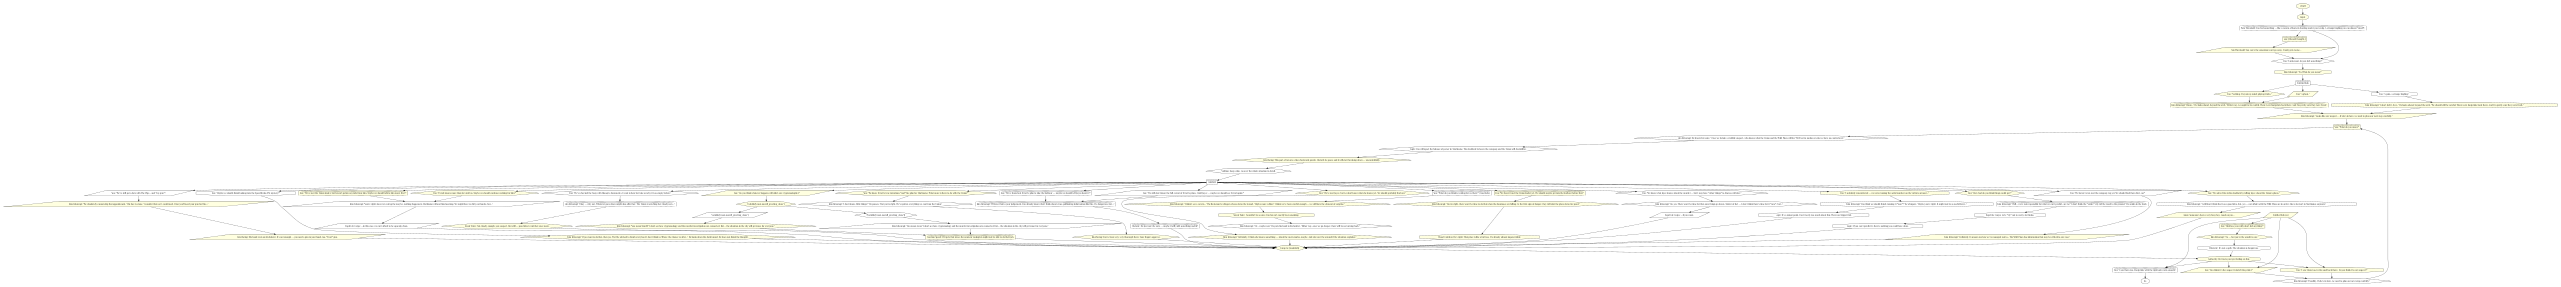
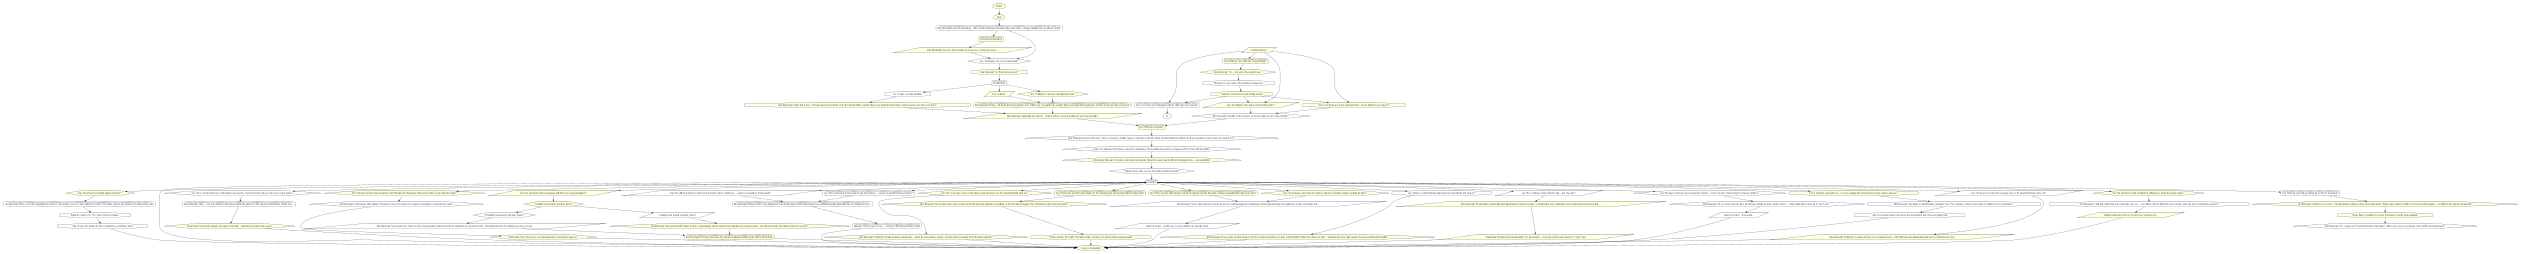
node "Union: Someone's been a very busy boy. Good on you...": label "Union: Someone's been a very busy boy. Good on you..." -> "Volition: Someone's been a very busy boy. Good on you..."
edge "Jump to: [mainhub]" -> "Authority: He trusts your gut feeling on this.": now "Jump to: [mainhub]" -> "mainhub"
